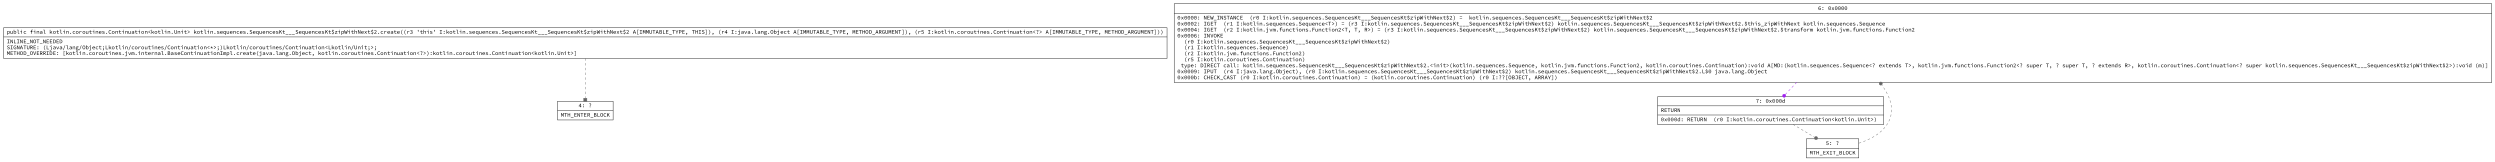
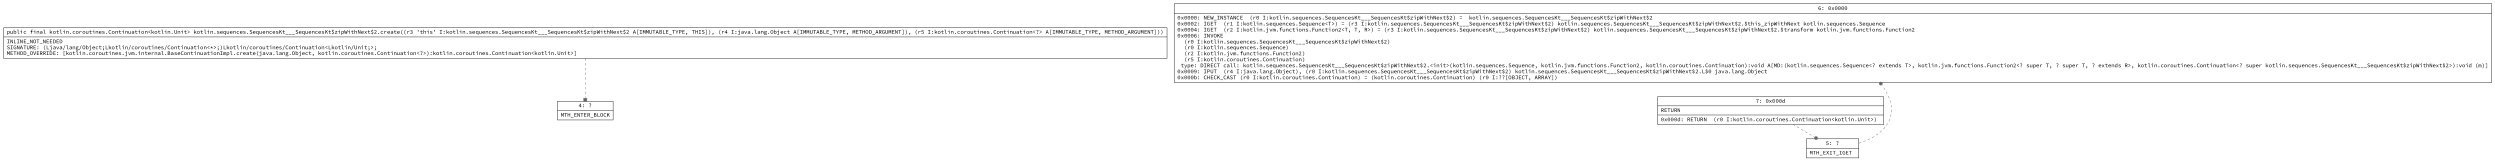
node "6: 0x0000": text "(r1 I:kotlin.sequences.Sequence)" -> "(r0 I:kotlin.sequences.Sequence)"
edge "6: 0x0000" -> "7: 0x000d": removed
node "5: ?": text "MTH_EXIT_BLOCK" -> "MTH_EXIT_IGET"
